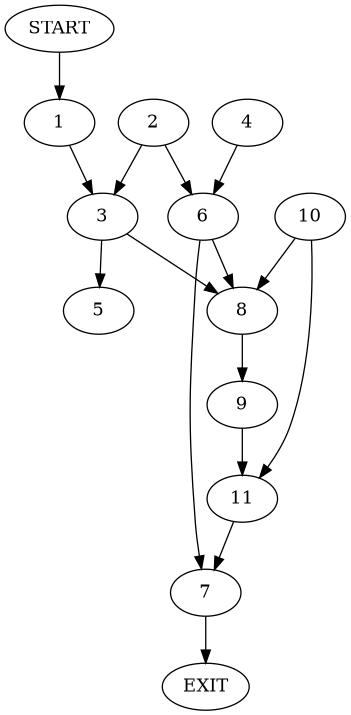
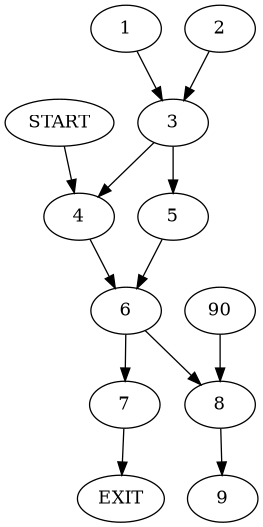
edge "START" -> "1": now "START" -> "4"
edge "2" -> "6": now "5" -> "6"
node "10": label "10" -> "90"
edge "3" -> "8": now "3" -> "4"
node "11": removed
